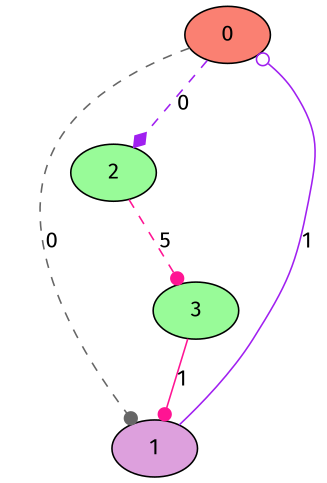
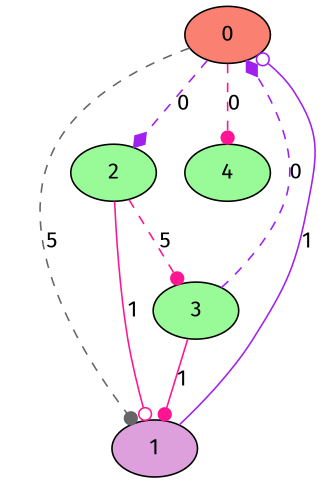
node "4": added
edge "3" -> "0": added, label "0"
edge "0" -> "1": label "0" -> "5"
edge "2" -> "1": added, label "1"
